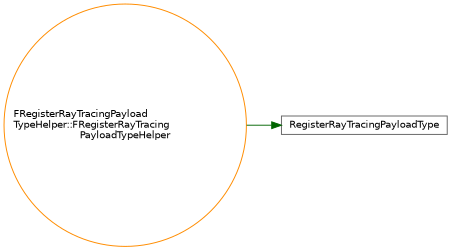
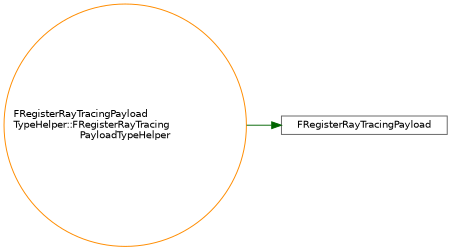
node "RegisterRayTracingPayloadType": label "RegisterRayTracingPayloadType" -> "FRegisterRayTracingPayload"
